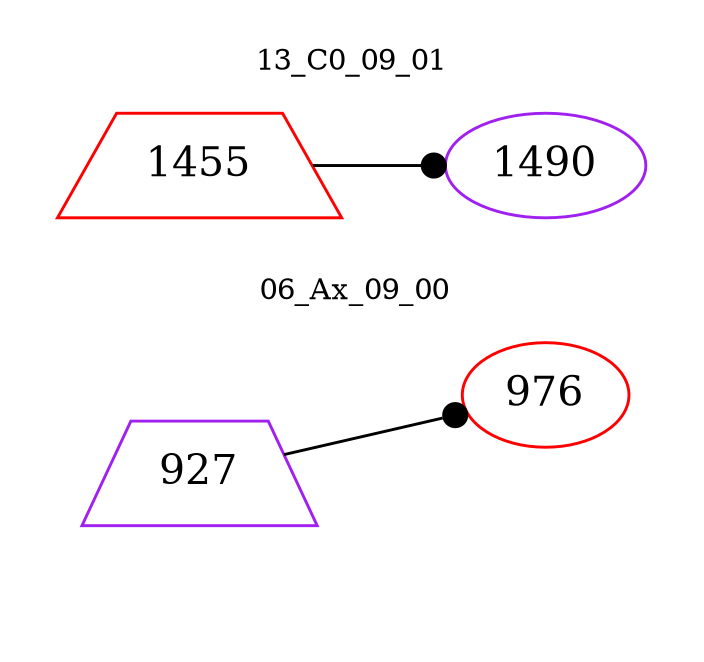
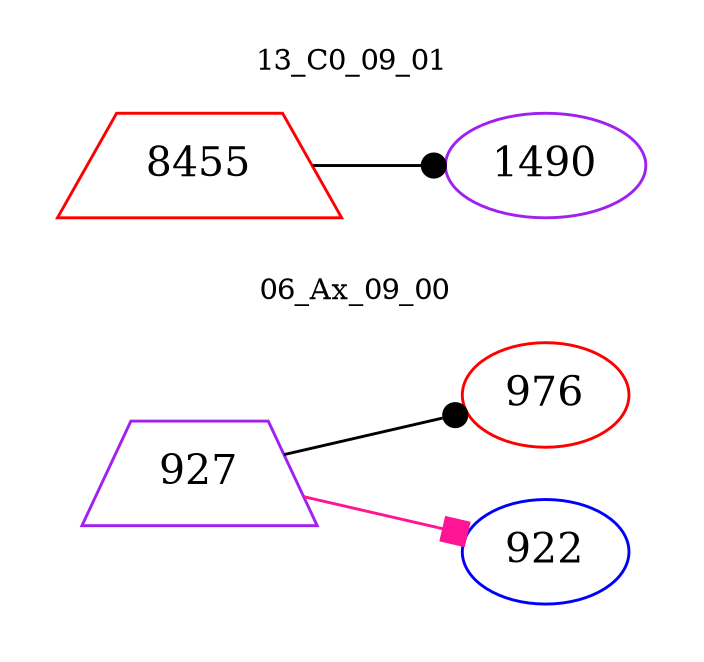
node "1455": label "1455" -> "8455"
node "922": added
